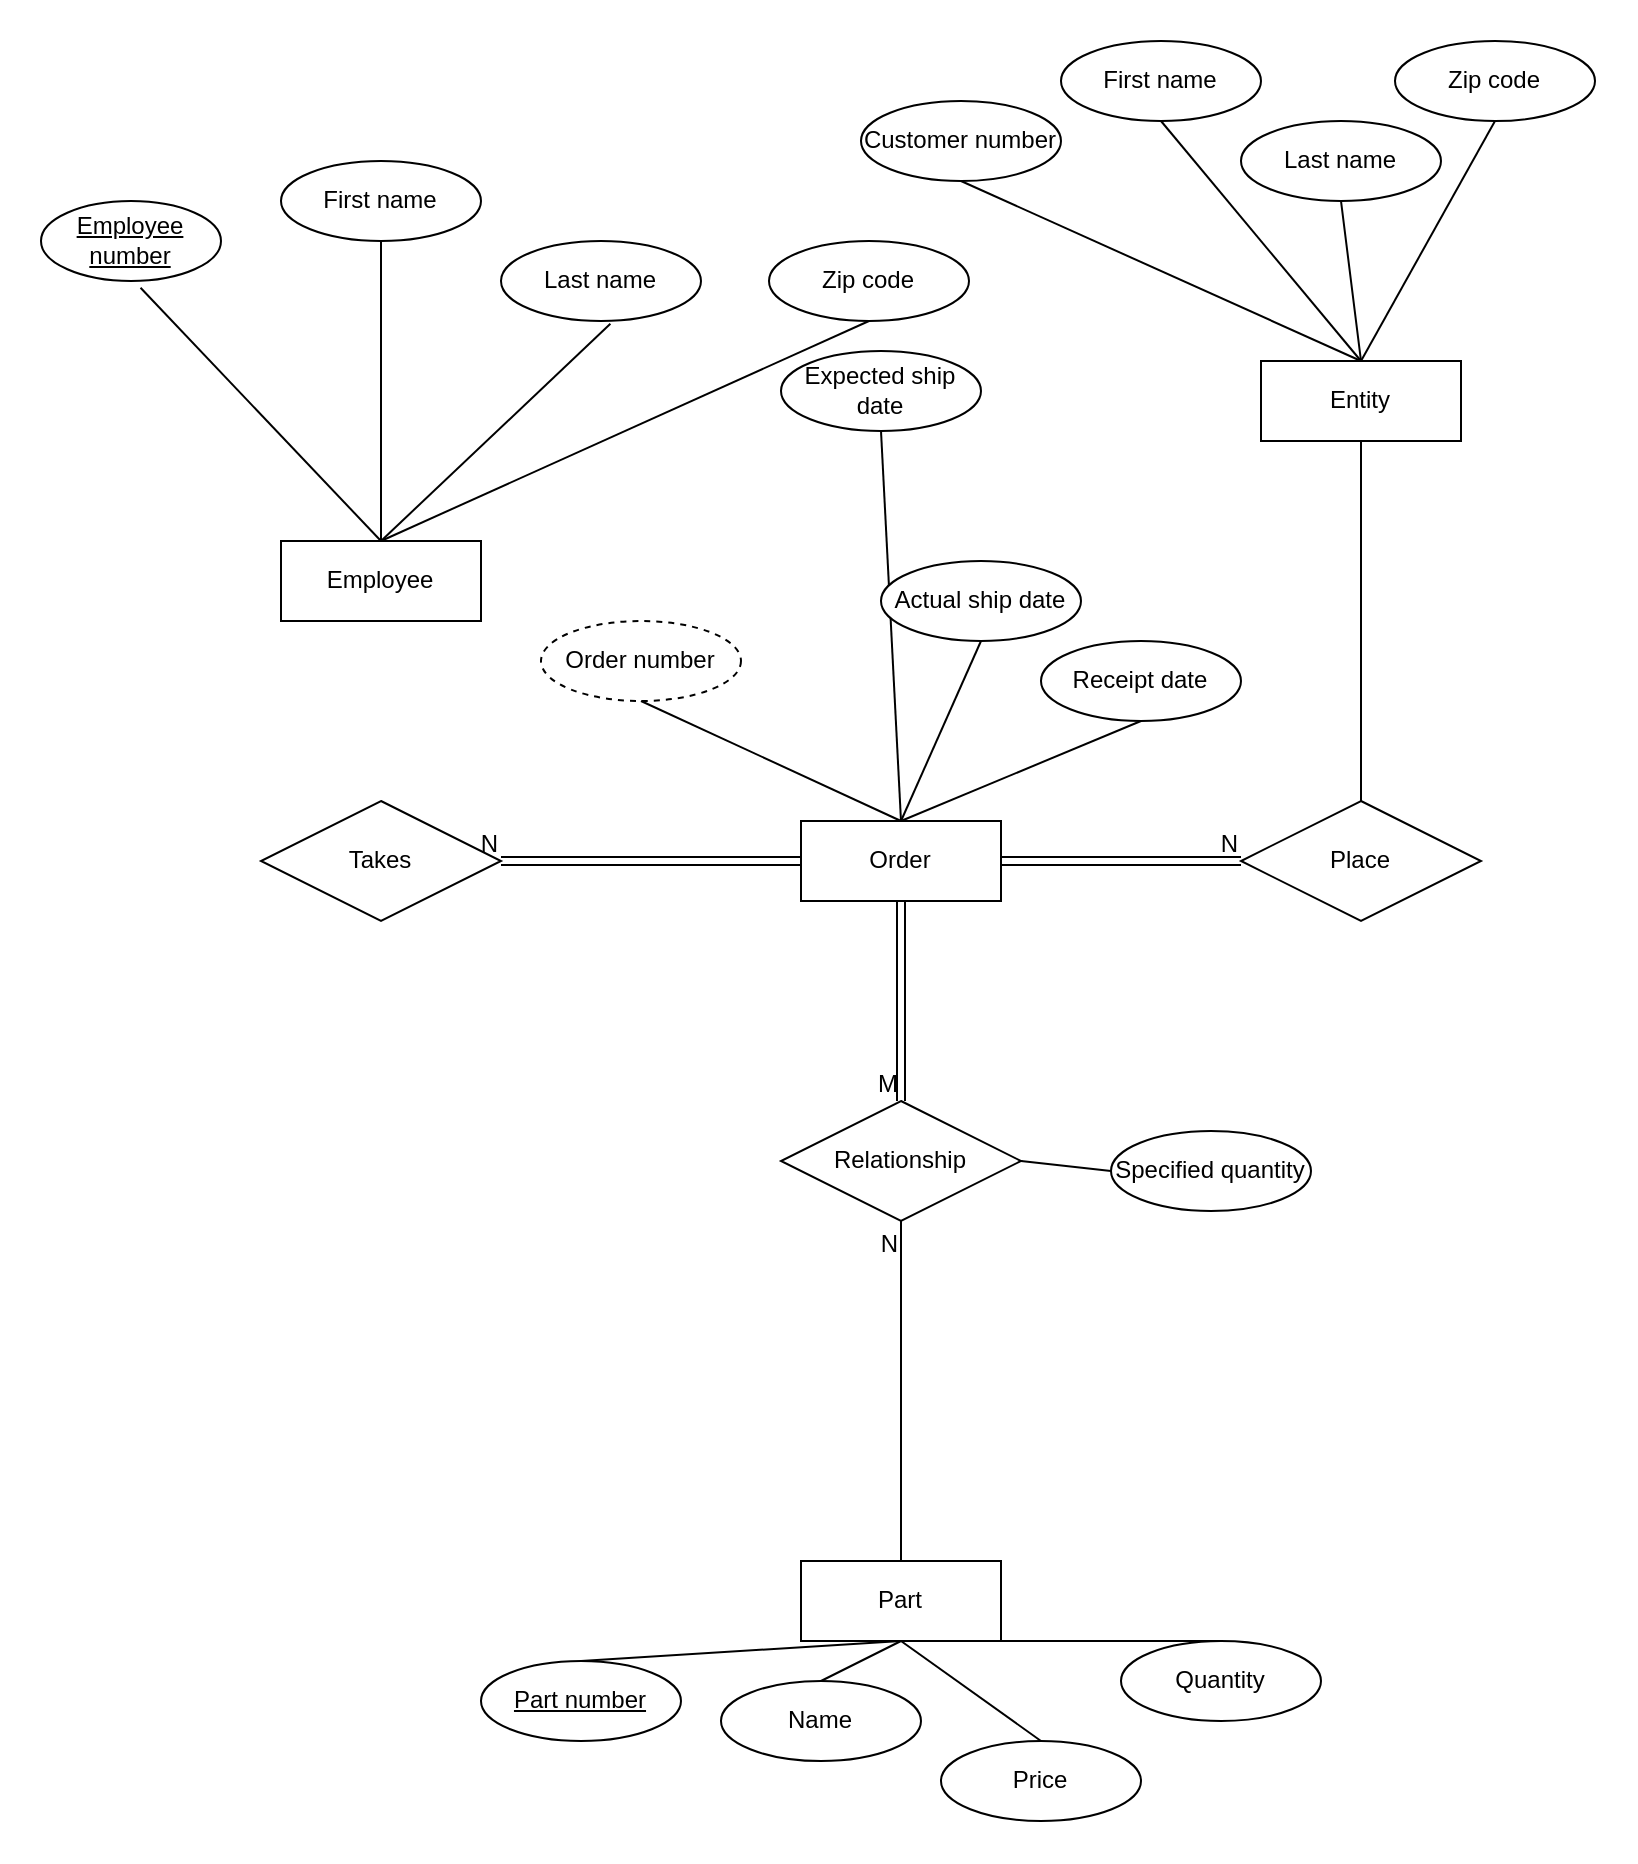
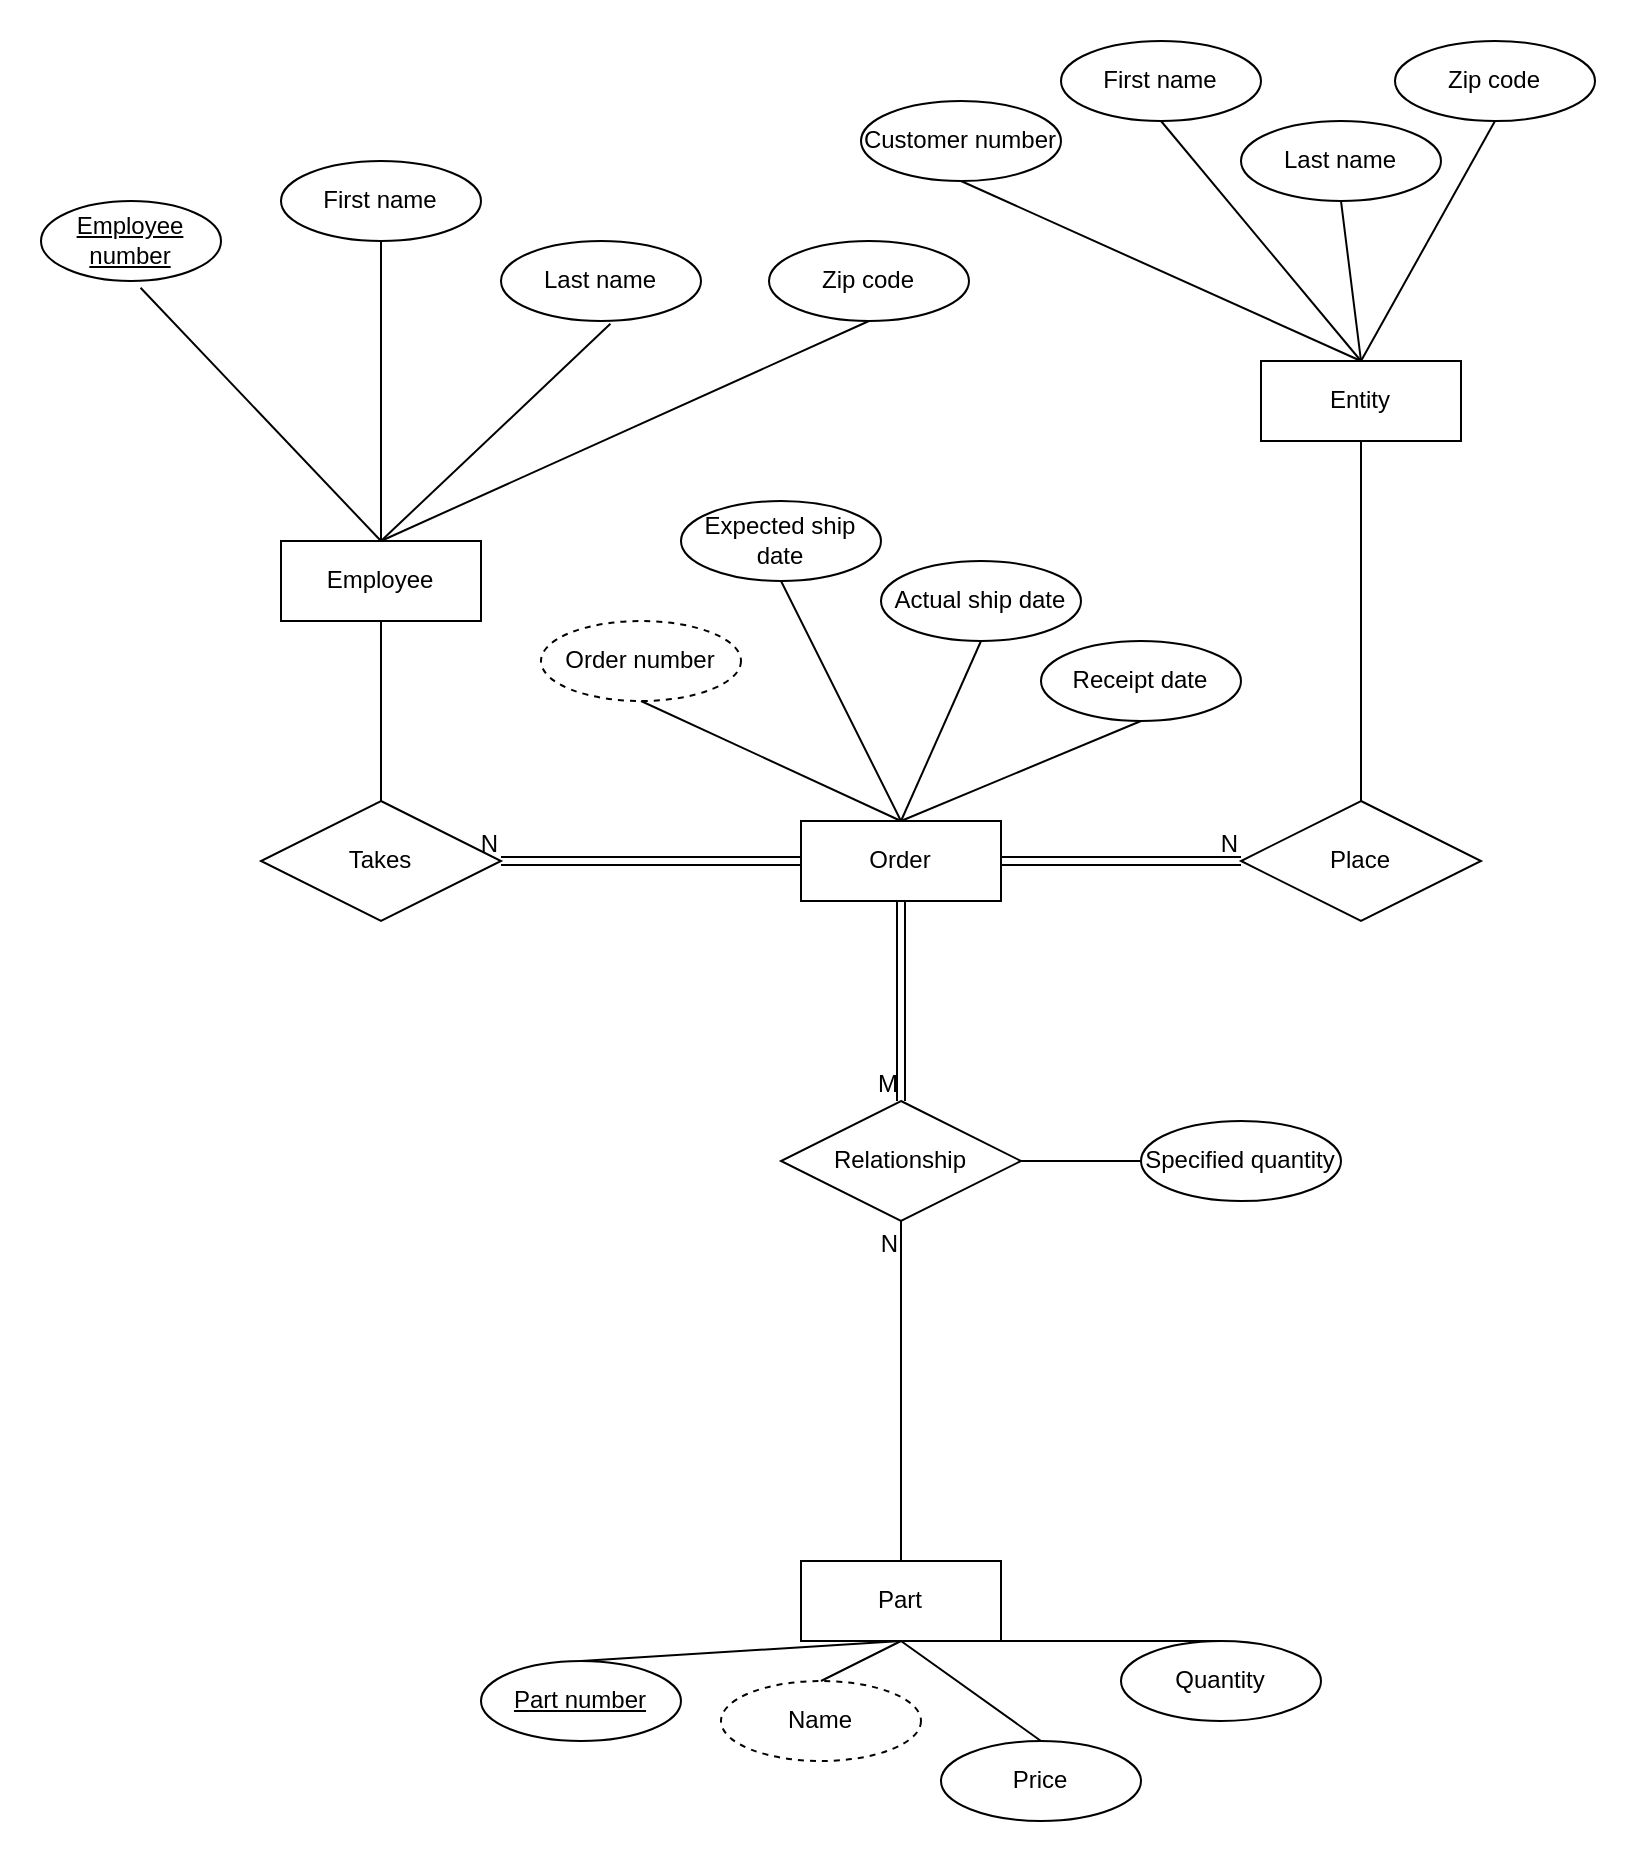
node "Expected ship date": moved (881, 391) -> (781, 541)
edge "Employee" -- "Takes": added
node "Specified quantity": moved (1211, 1171) -> (1241, 1161)
node "Name": style solid -> dashed
